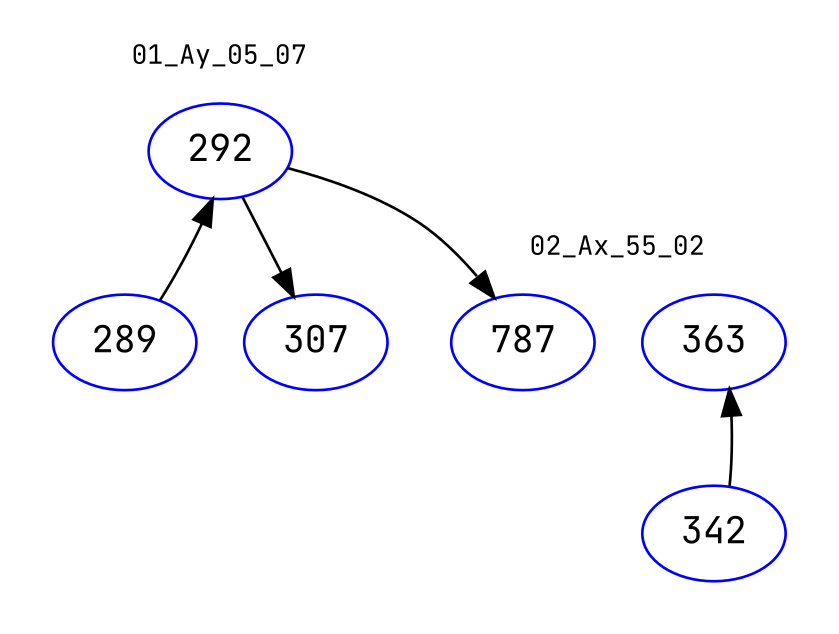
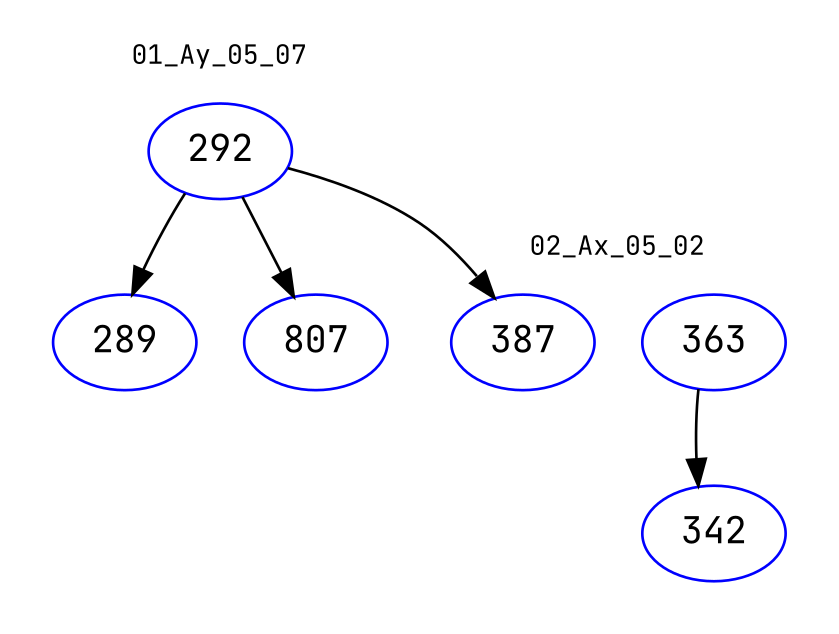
cluster "02_Ax_55_02": label "02_Ax_55_02" -> "02_Ax_05_02"
edge "289" -> "292": reversed
node "307": label "307" -> "807"
node "787": label "787" -> "387"
edge "342" -> "363": reversed
